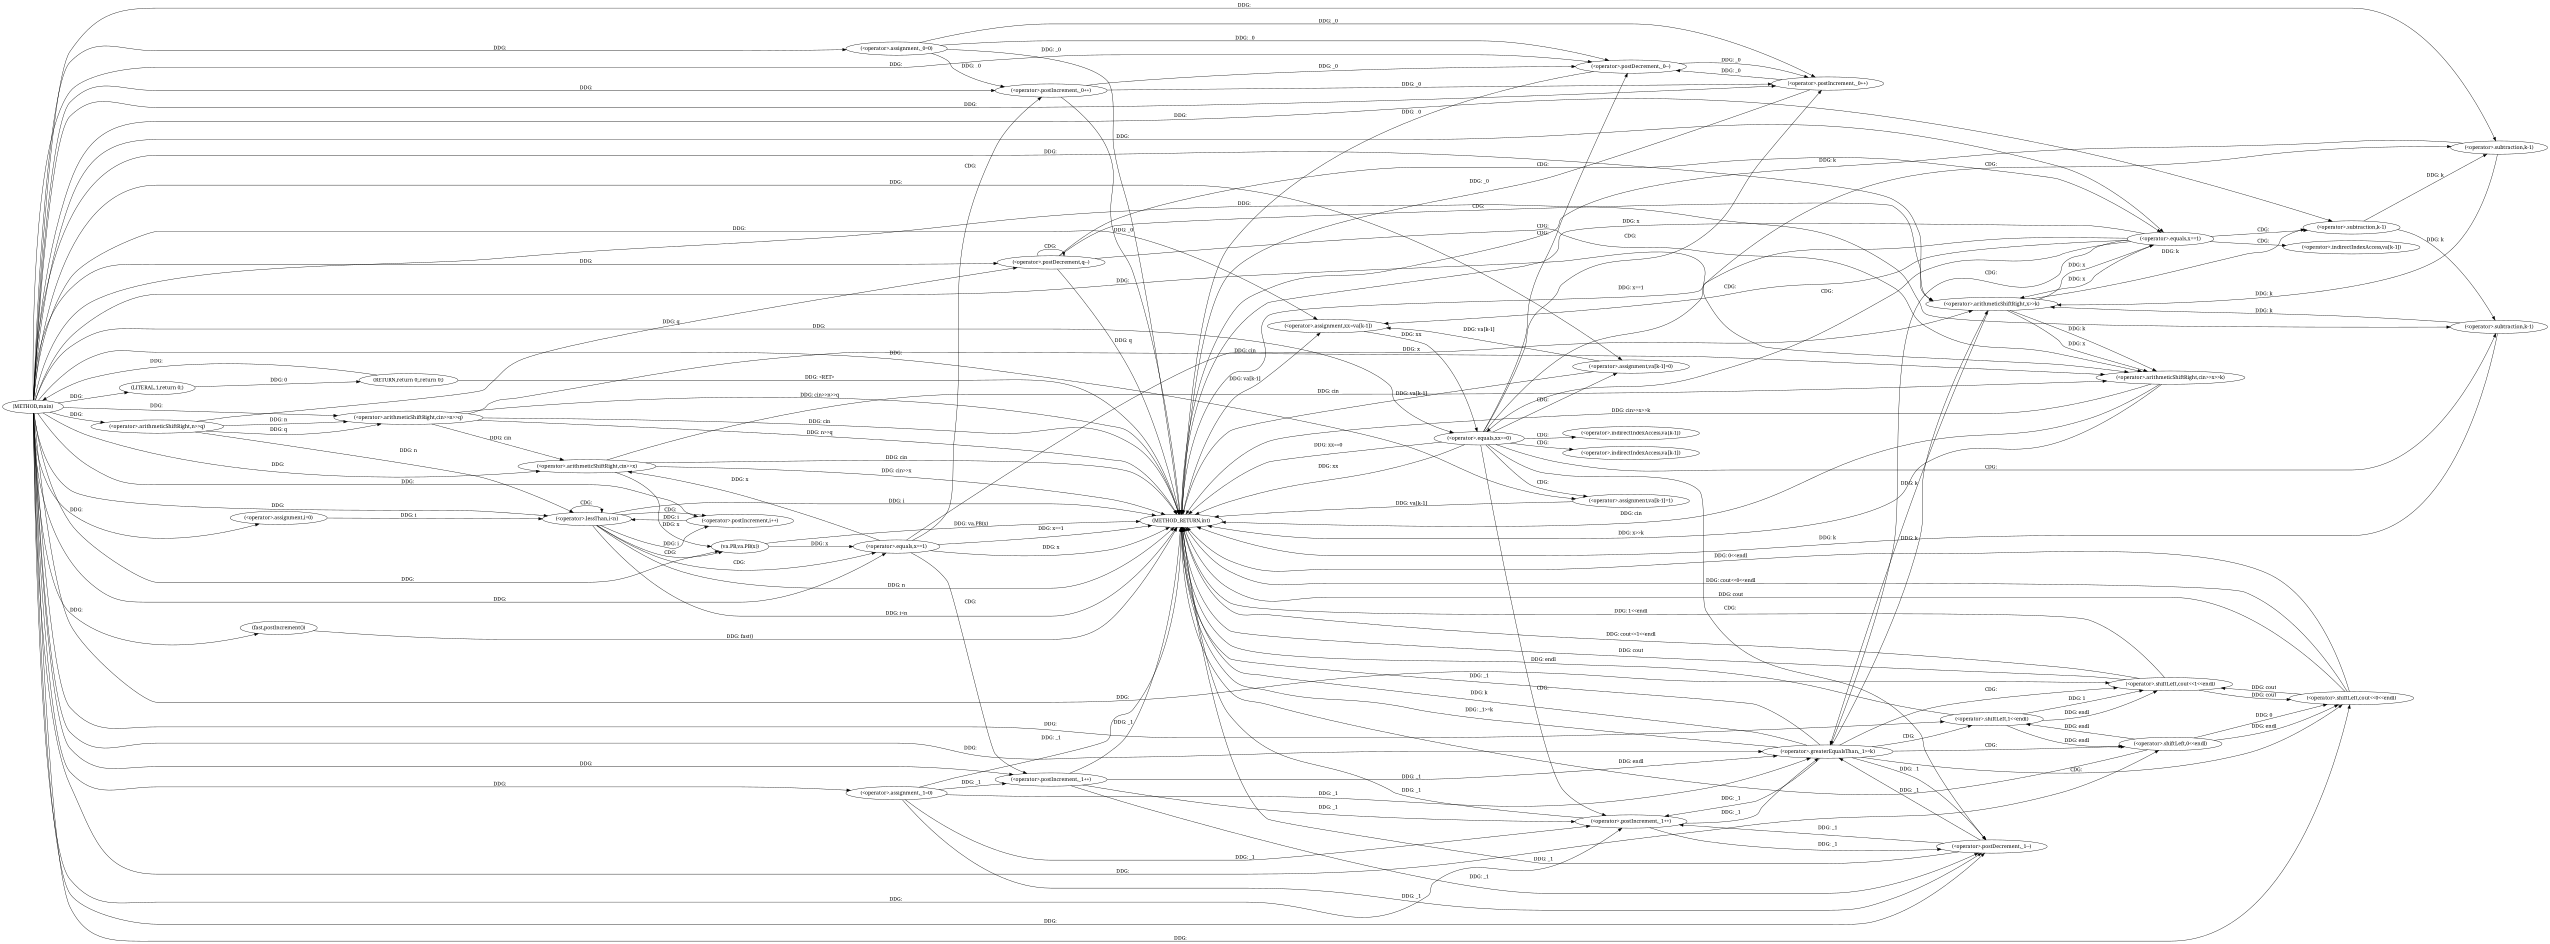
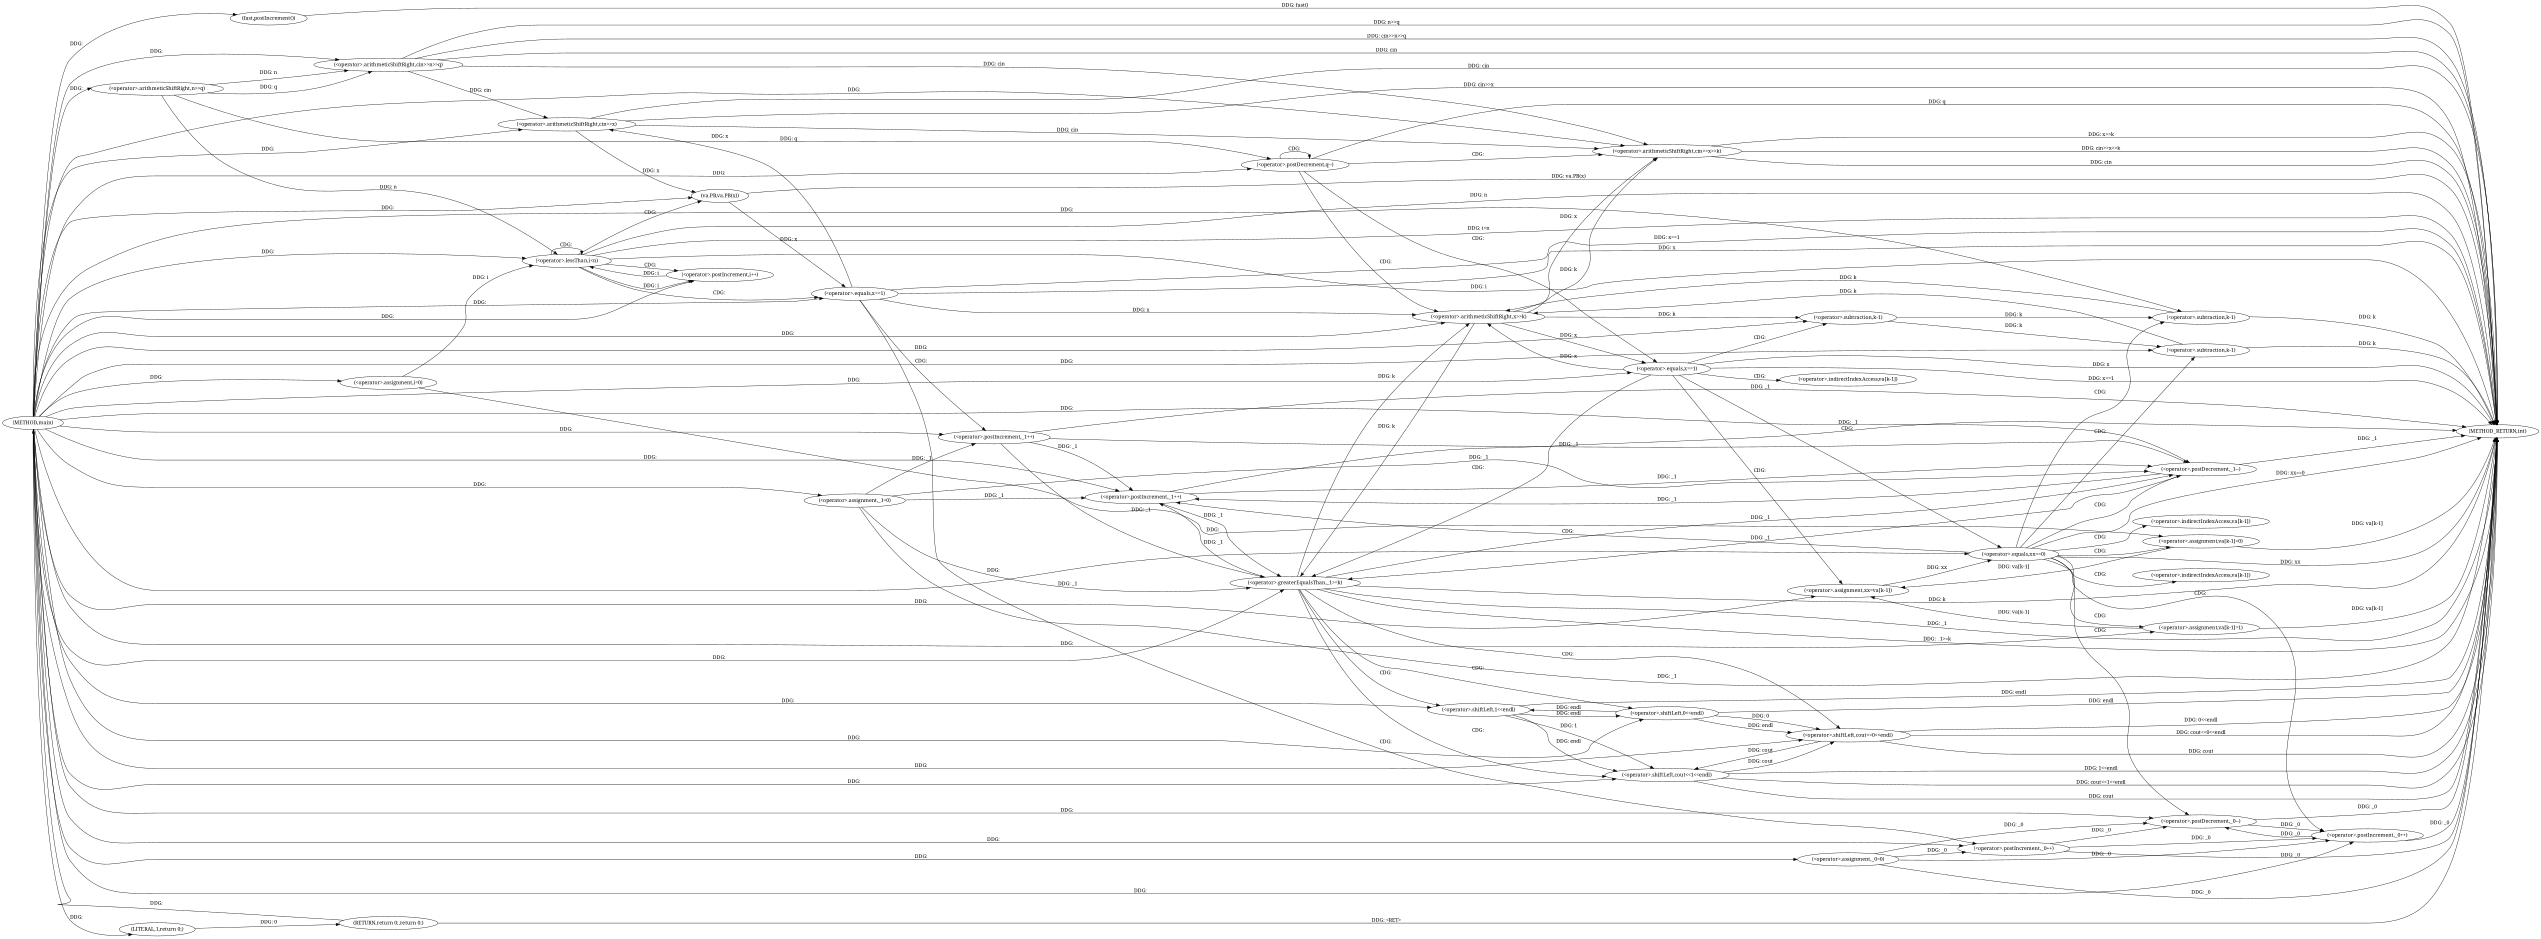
edge "(METHOD,main)" -> "(<operator>.assignment,va[k-1]=0)": now "(<operator>.assignment,i=0)" -> "(<operator>.assignment,va[k-1]=0)"
edge "(METHOD_RETURN,int)" -> "(<operator>.assignment,xx=va[k-1])": now "(<operator>.assignment,va[k-1]=1)" -> "(<operator>.assignment,xx=va[k-1])"
